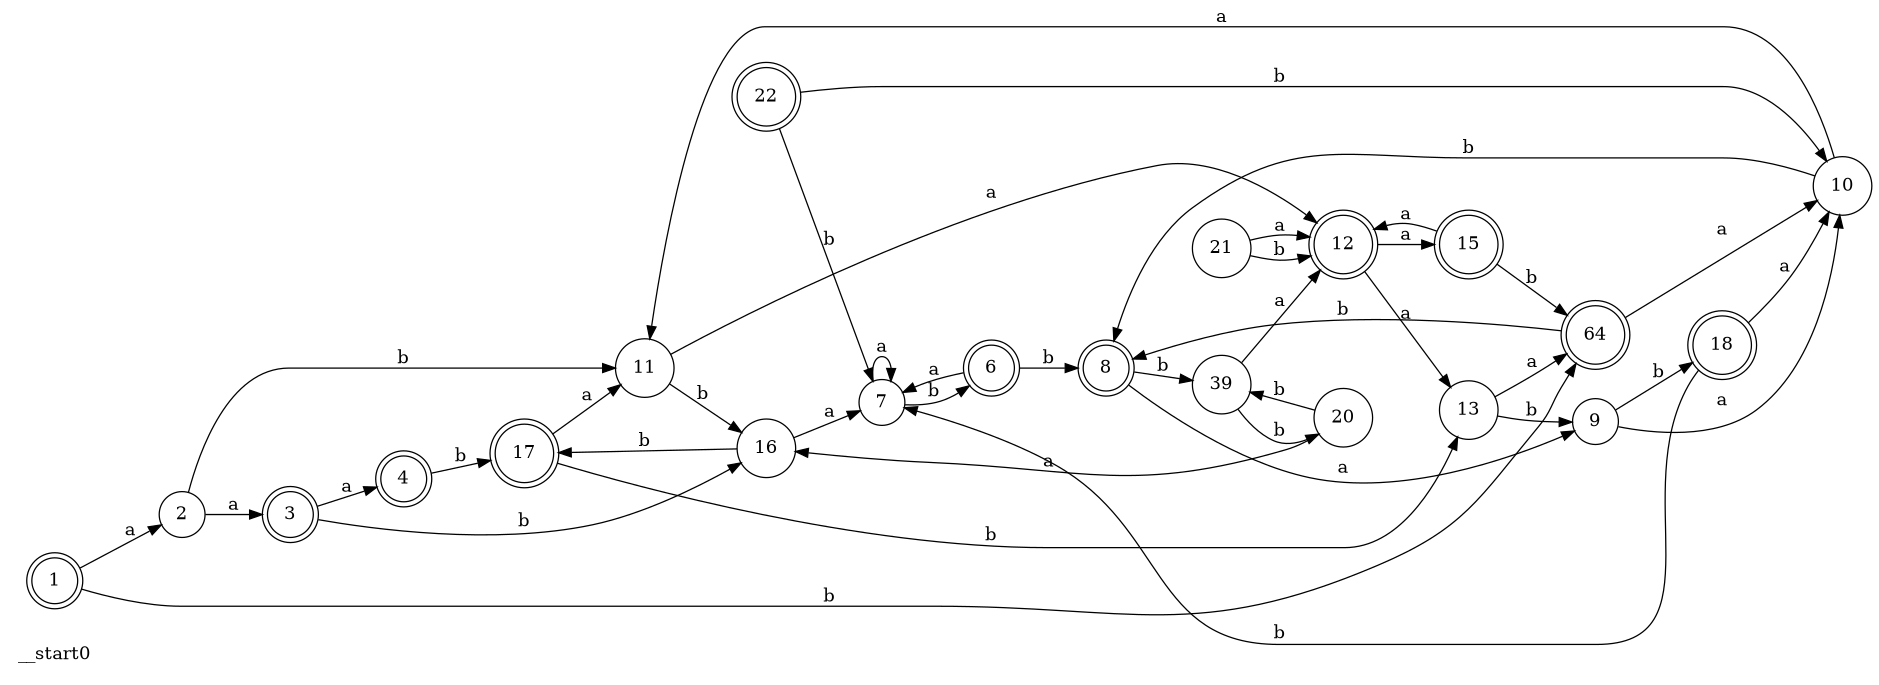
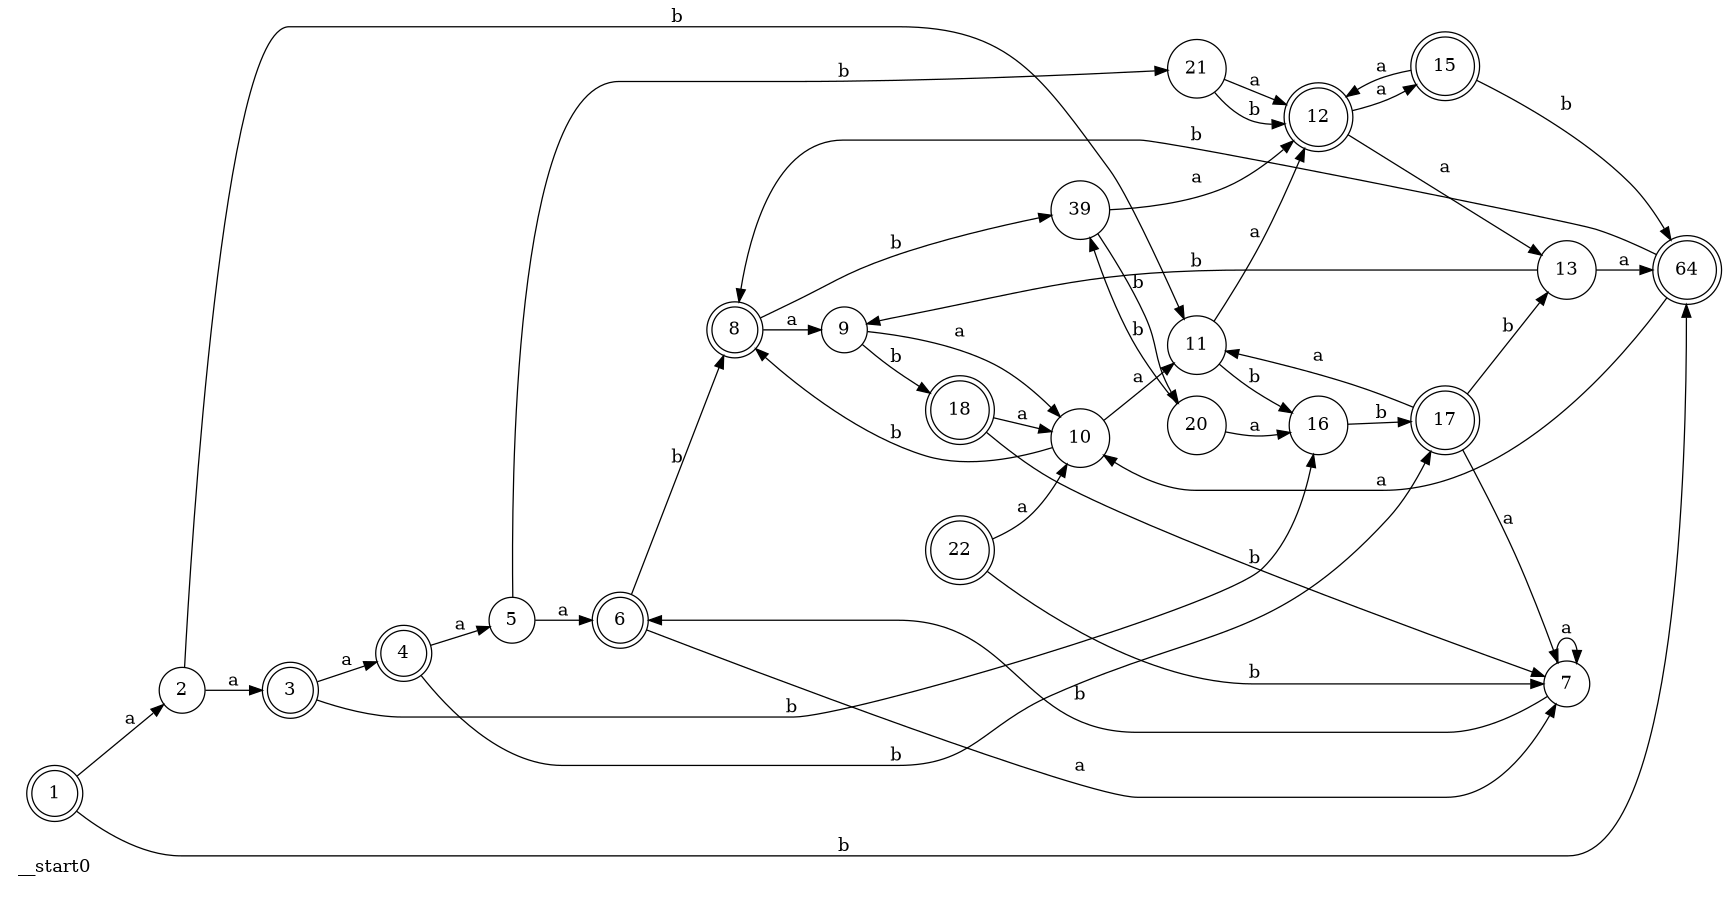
edge "22" -> "10": label "b" -> "a"
edge "16" -> "7": now "17" -> "7"
node "5": added
